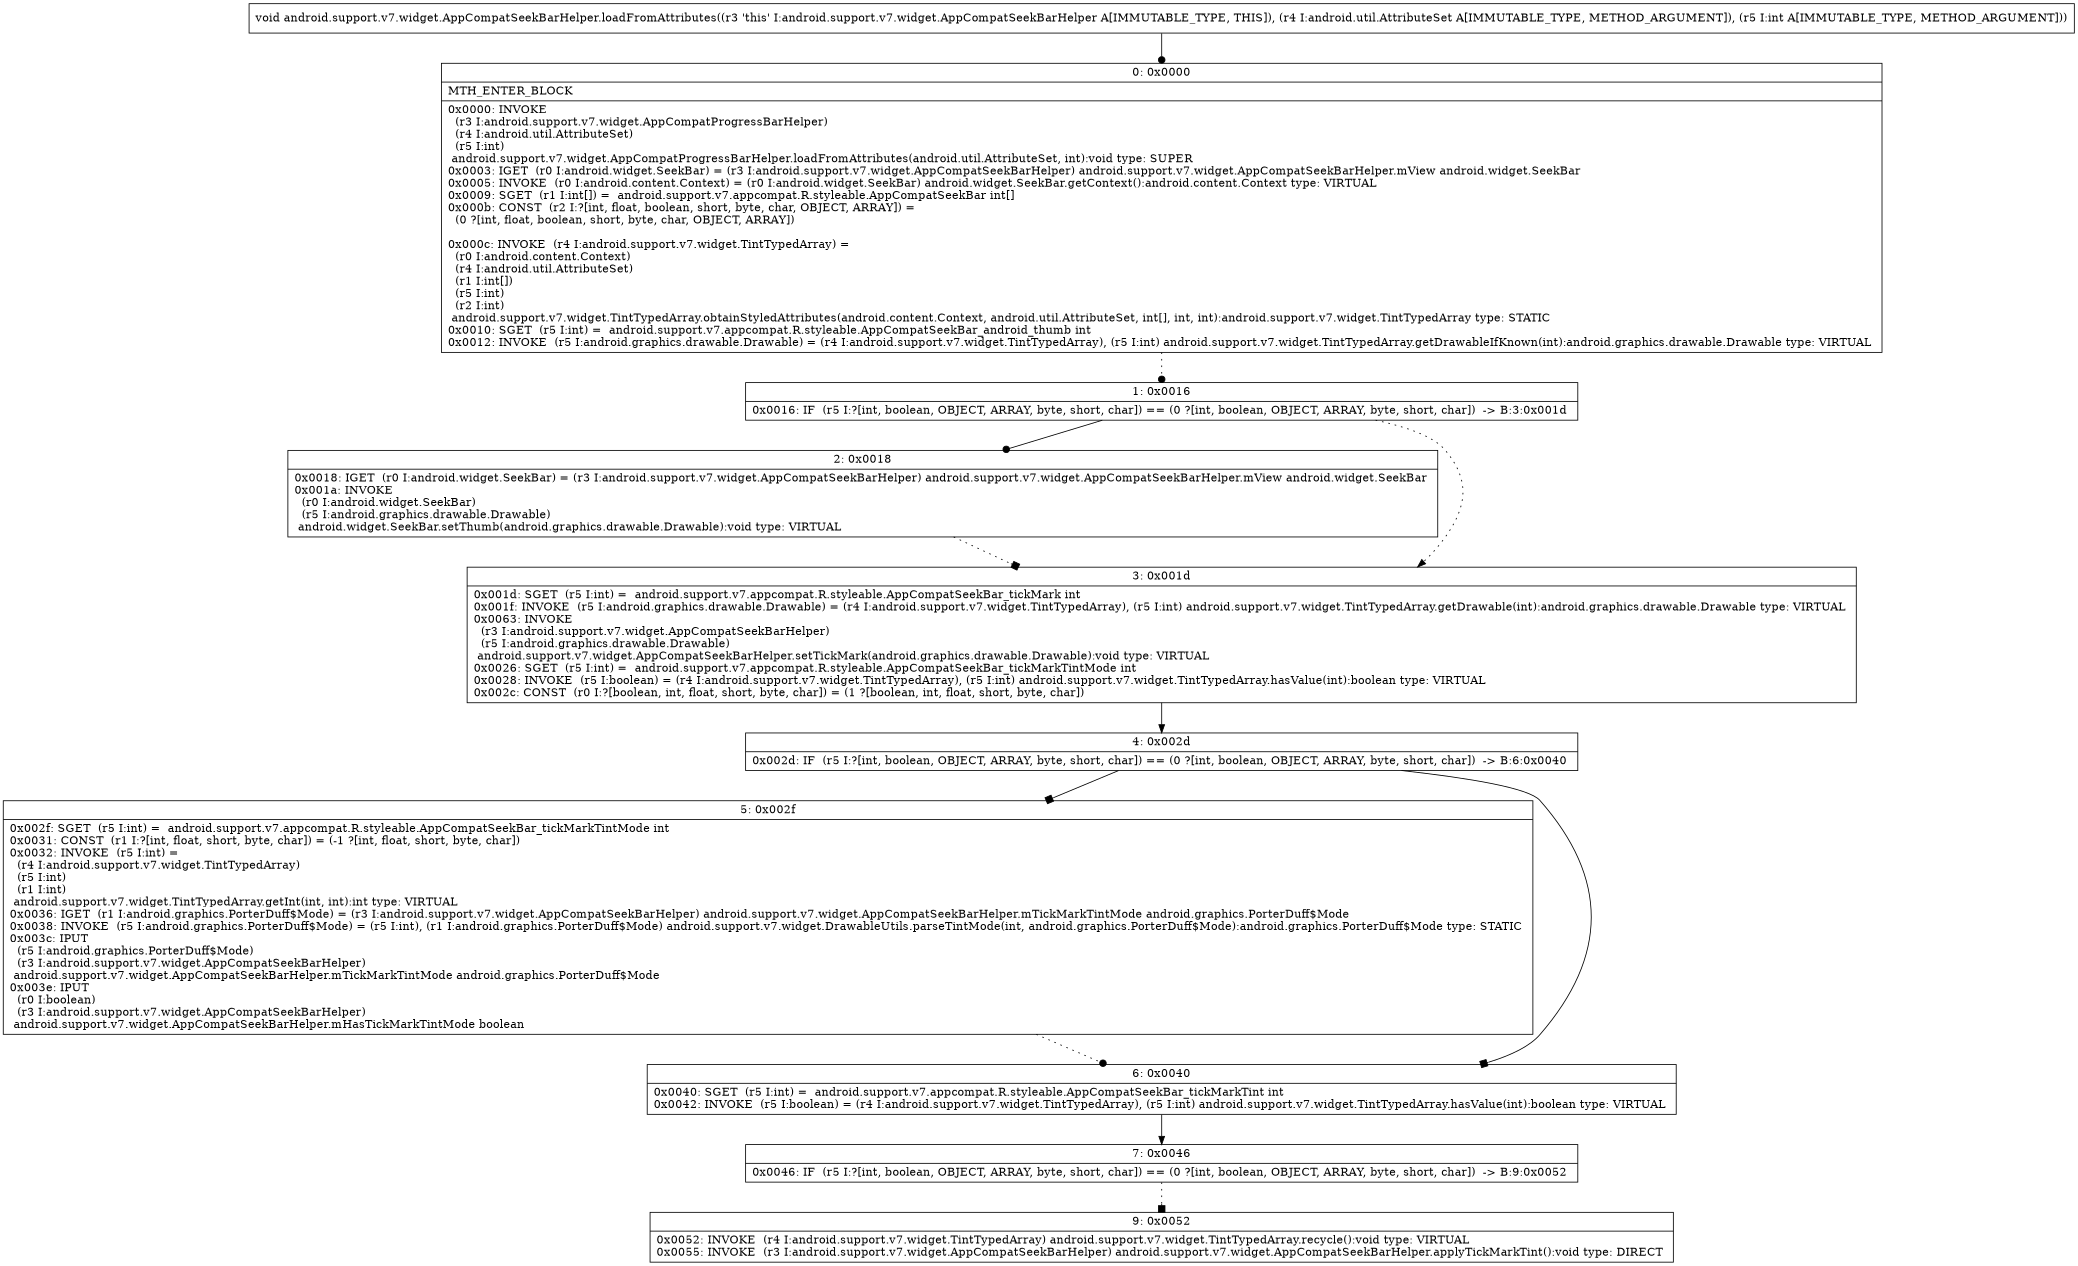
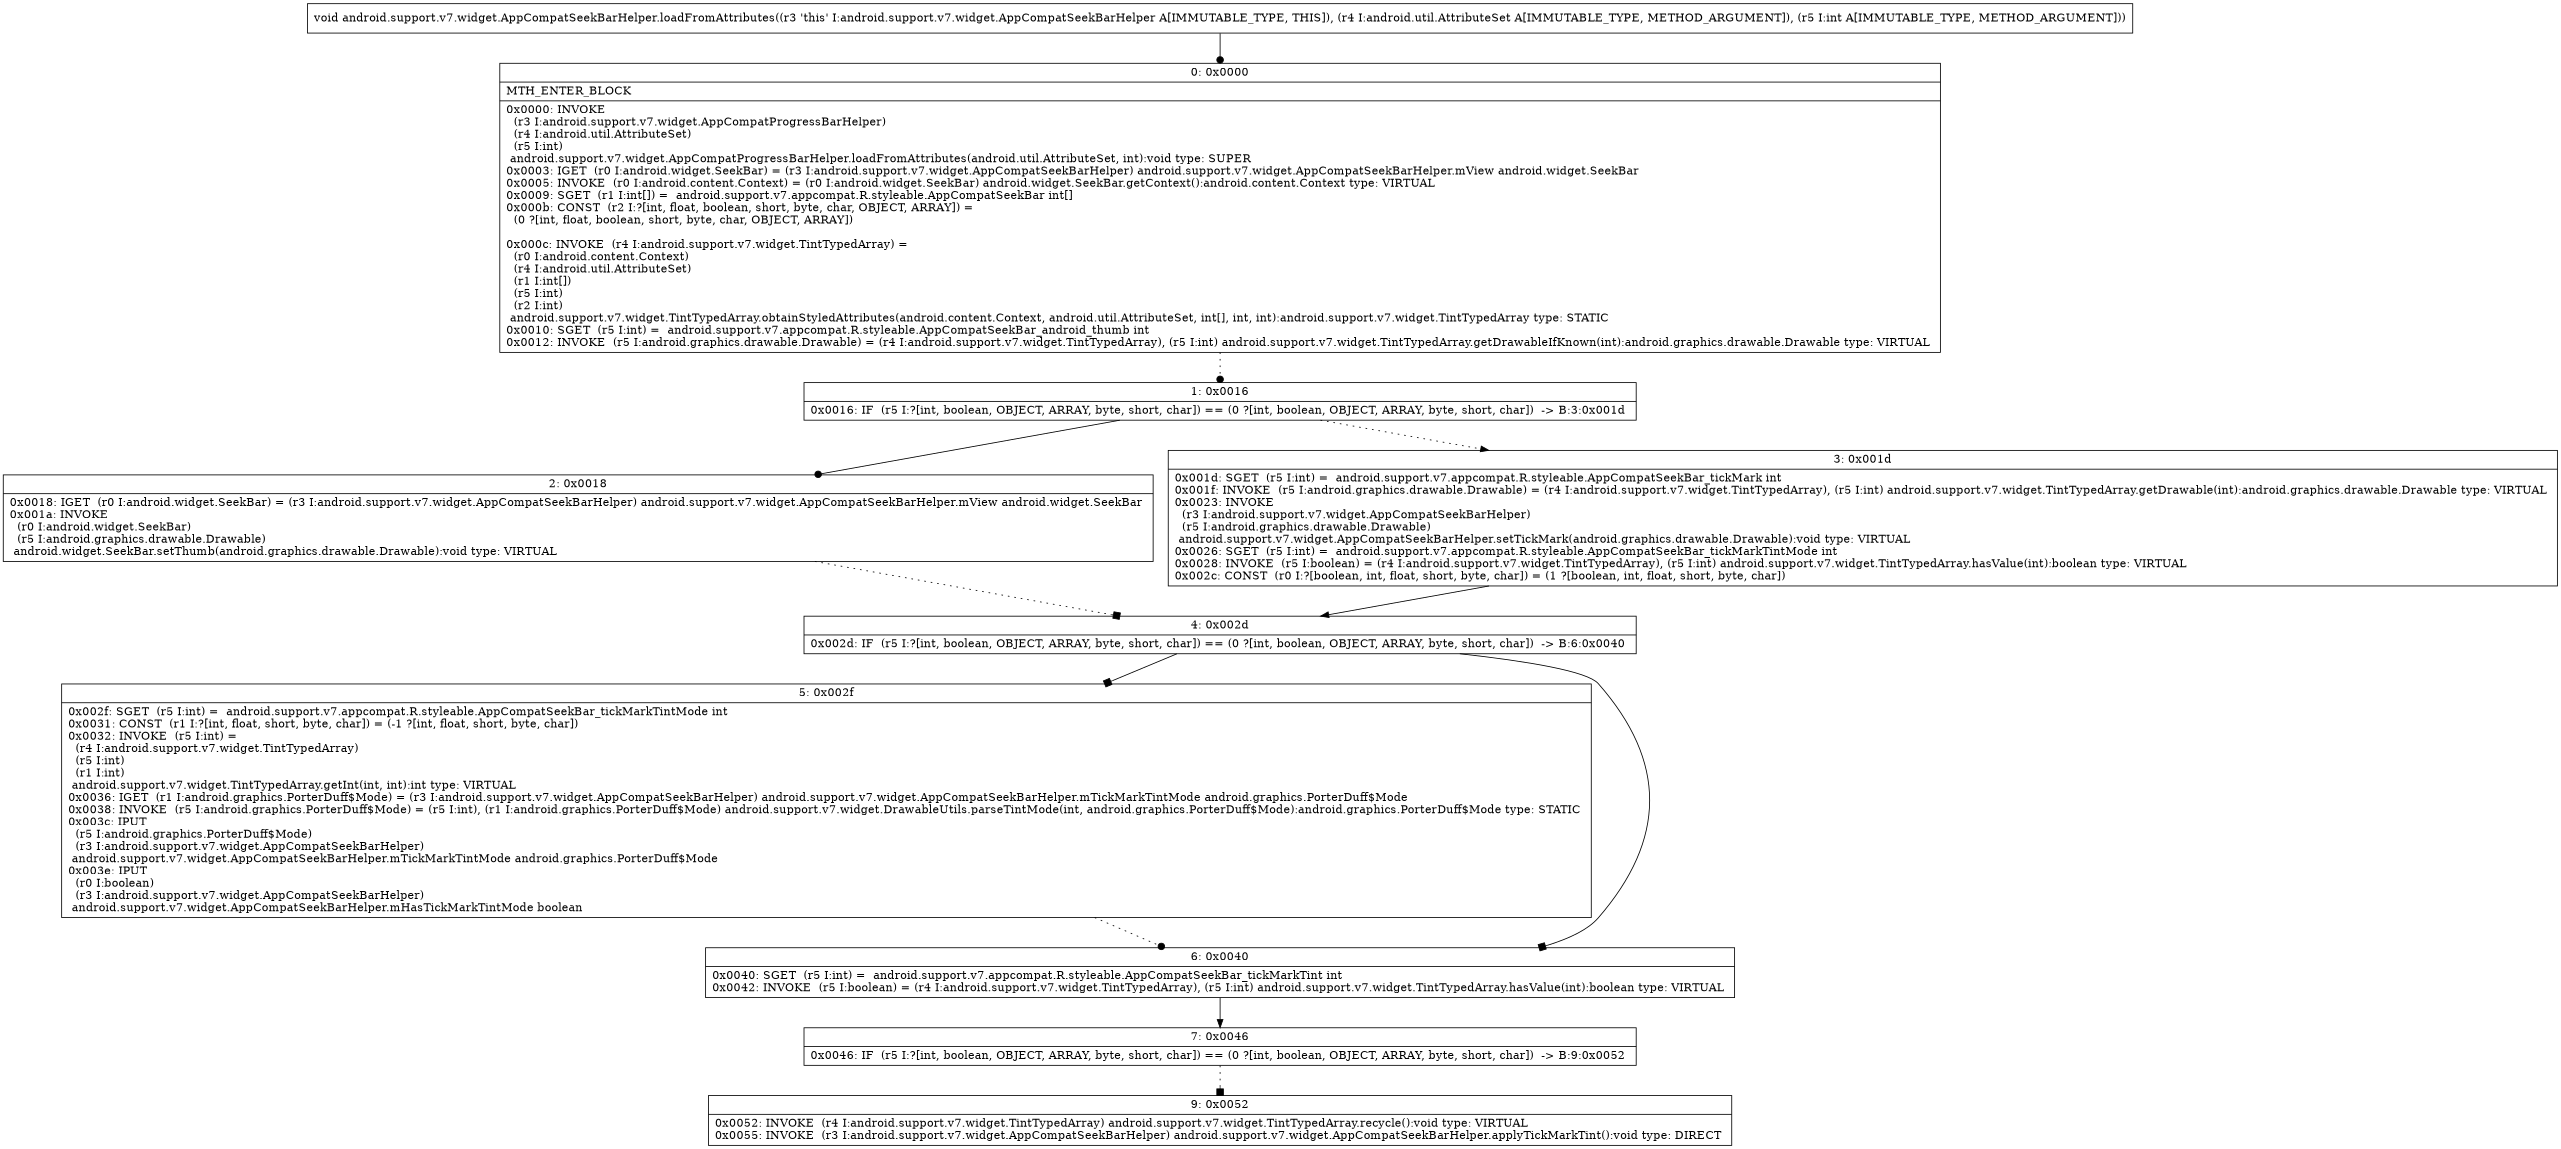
edge "2: 0x0018" -> "3: 0x001d": now "2: 0x0018" -> "4: 0x002d"
node "3: 0x001d": text "0x0063: INVOKE" -> "0x0023: INVOKE"
